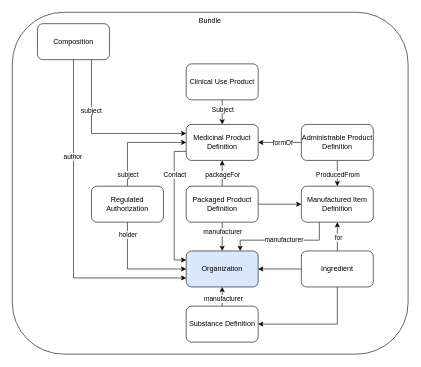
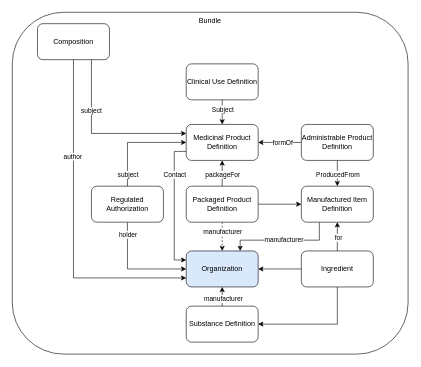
node "Clinical Use Product": label "Clinical Use Product" -> "Clinical Use Definition"
edge "Packaged Product Definition" -> "Organization": style solid -> dashed
